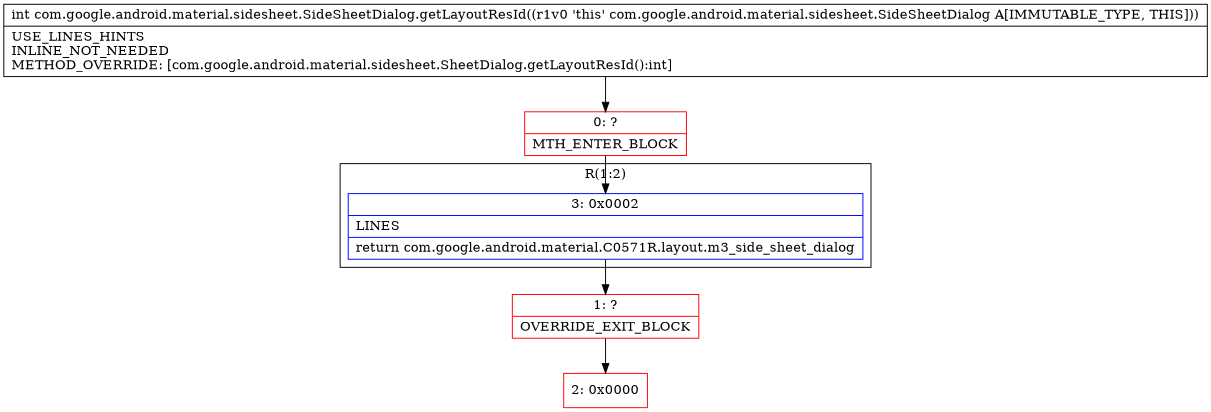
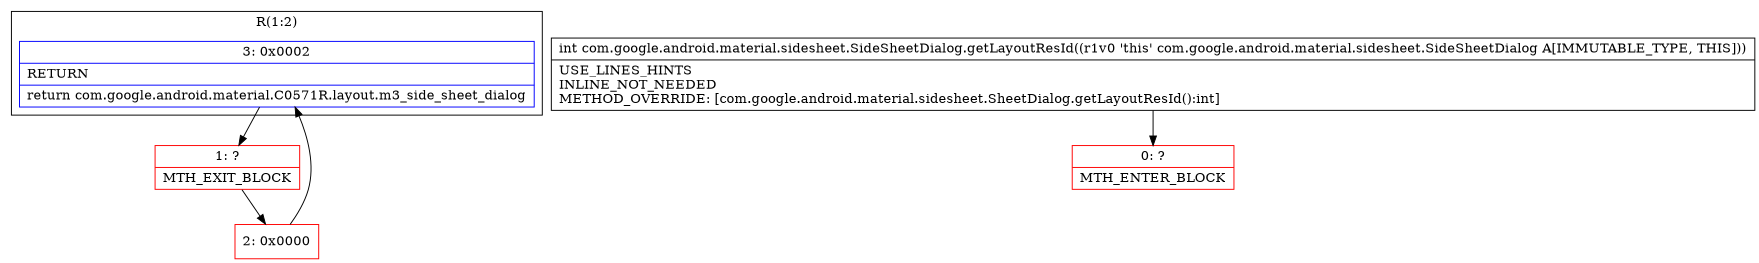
edge "0: ?" -> "3: 0x0002": now "2: 0x0000" -> "3: 0x0002"
node "3: 0x0002": text "LINES" -> "RETURN"
node "1: ?": text "OVERRIDE_EXIT_BLOCK" -> "MTH_EXIT_BLOCK"
